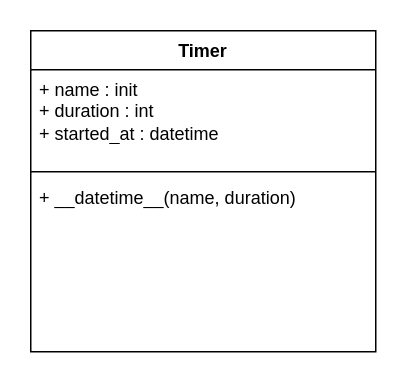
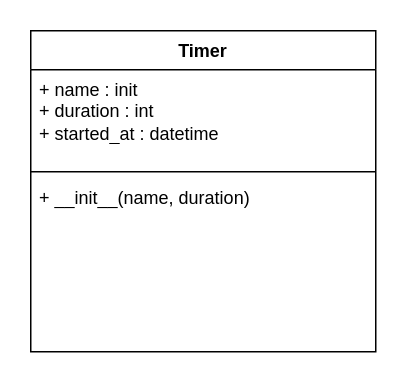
node "+ __datetime__(name, duration)": label "+ __datetime__(name, duration)" -> "+ __init__(name, duration)"
